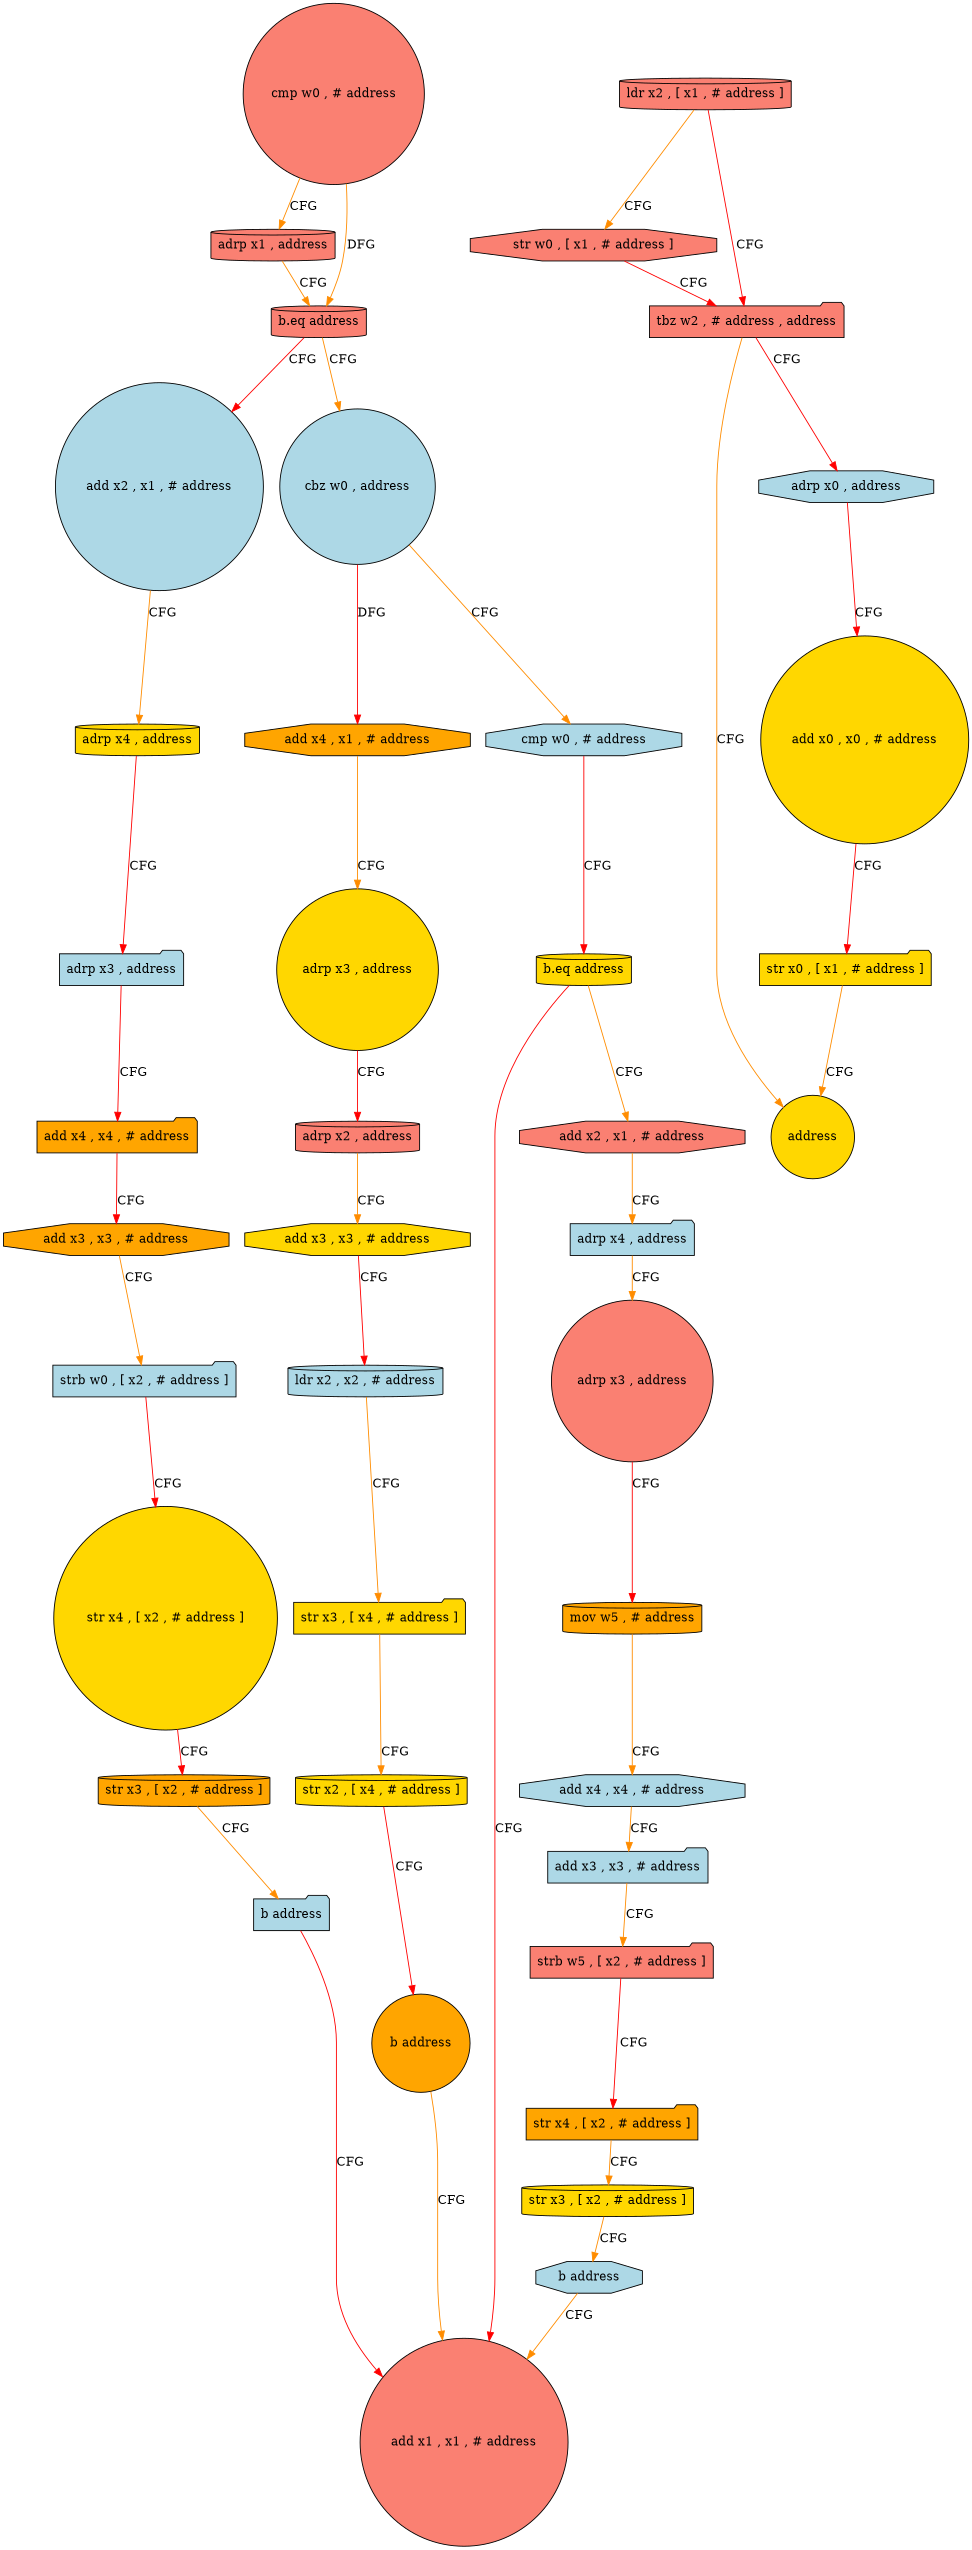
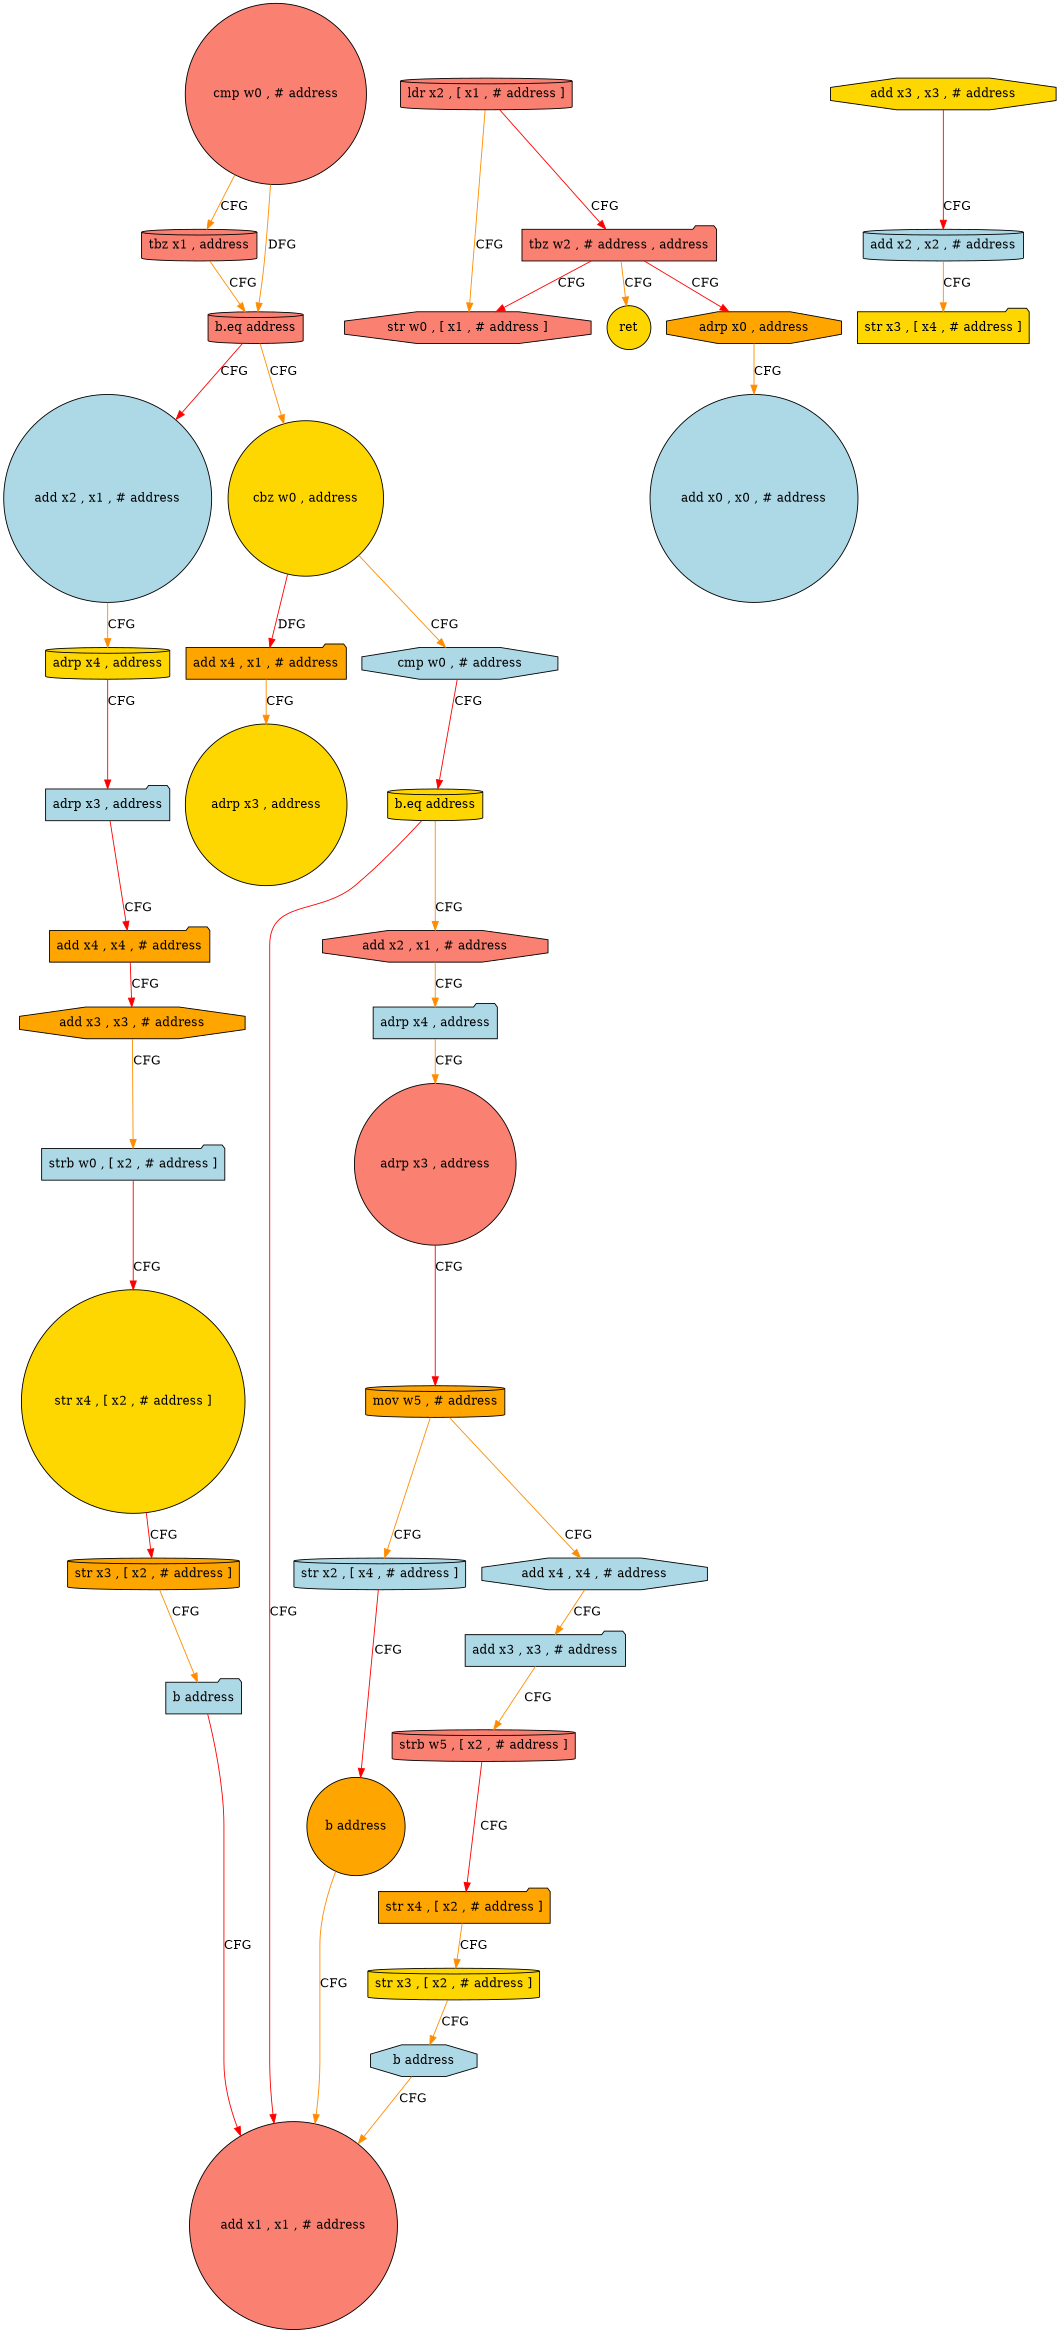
node "adrp x1 , address": label "adrp x1 , address" -> "tbz x1 , address"
edge "str w0 , [ x1 , # address ]" -> "tbz w2 , # address , address": reversed
node "cbz w0 , address": fillcolor lightblue -> gold
node "adrp x0 , address": fillcolor lightblue -> orange
edge "adrp x0 , address" -> "add x0 , x0 , # address": color red -> darkorange
node "add x4 , x1 , # address": shape octagon -> folder
node "add x0 , x0 , # address": fillcolor gold -> lightblue
node "str x0 , [ x1 , # address ]": removed
node "adrp x2 , address": removed
node "address": label "address" -> "ret"
node "ldr x2 , x2 , # address": label "ldr x2 , x2 , # address" -> "add x2 , x2 , # address"
edge "str x3 , [ x4 , # address ]" -> "str x2 , [ x4 , # address ]": now "mov w5 , # address" -> "str x2 , [ x4 , # address ]"
node "str x2 , [ x4 , # address ]": fillcolor gold -> lightblue
node "strb w5 , [ x2 , # address ]": shape folder -> cylinder
